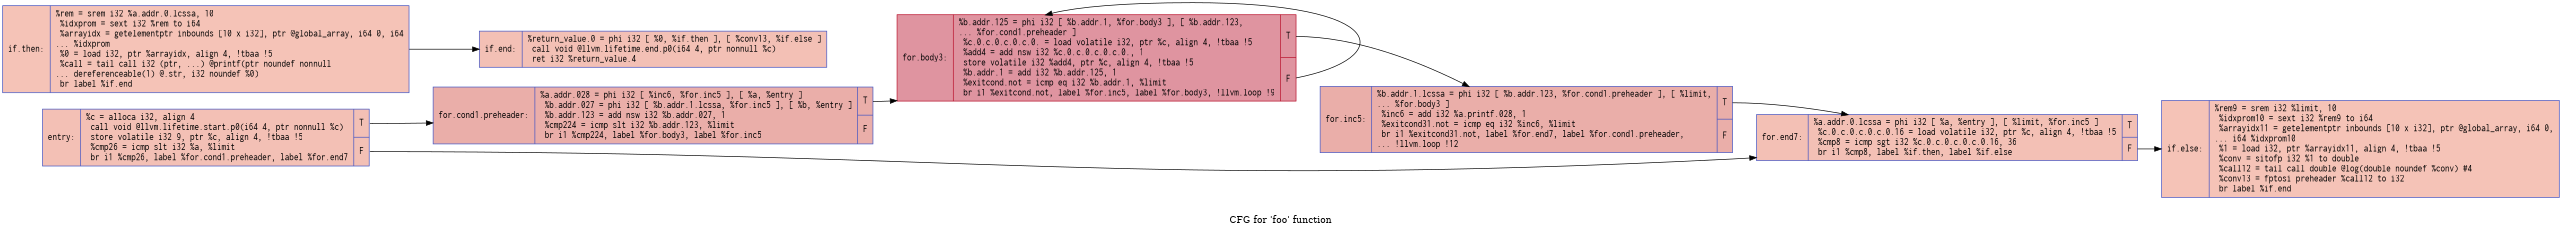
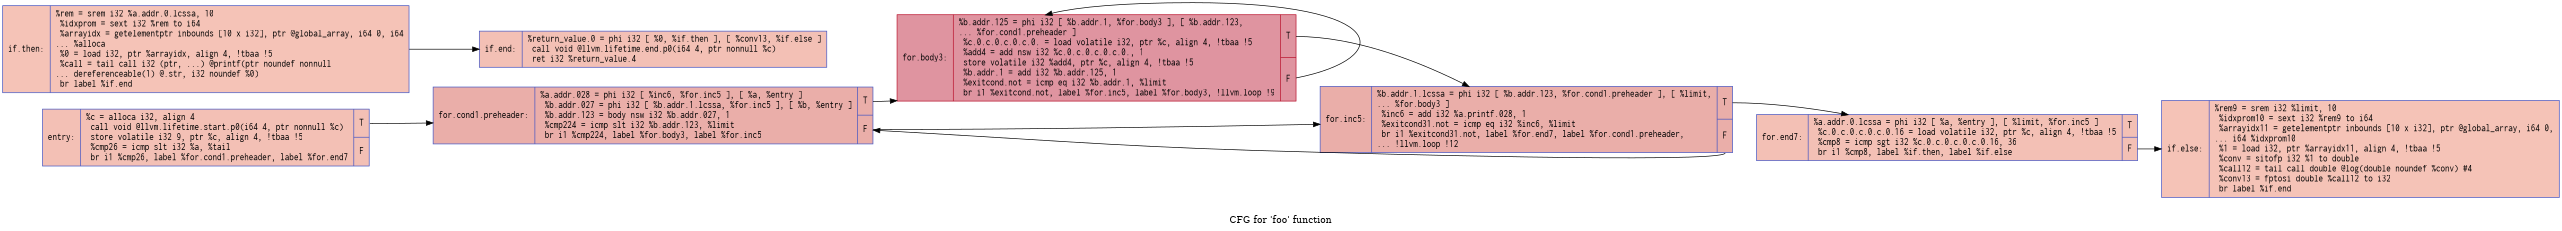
node "if.then:": text "... %idxprom" -> "... %alloca"
node "for.cond1.preheader:": text "%b.addr.123 = add nsw i32 %b.addr.027, 1" -> "%b.addr.123 = body nsw i32 %b.addr.027, 1"
edge "for.cond1.preheader:" -> "for.inc5:": added
node "entry:": text "%cmp26 = icmp slt i32 %a, %limit" -> "%cmp26 = icmp slt i32 %a, %tail"
edge "for.inc5:" -> "for.cond1.preheader:": added
edge "entry:" -> "for.end7:": removed
node "if.else:": text "%conv13 = fptosi preheader %call12 to i32" -> "%conv13 = fptosi double %call12 to i32"
